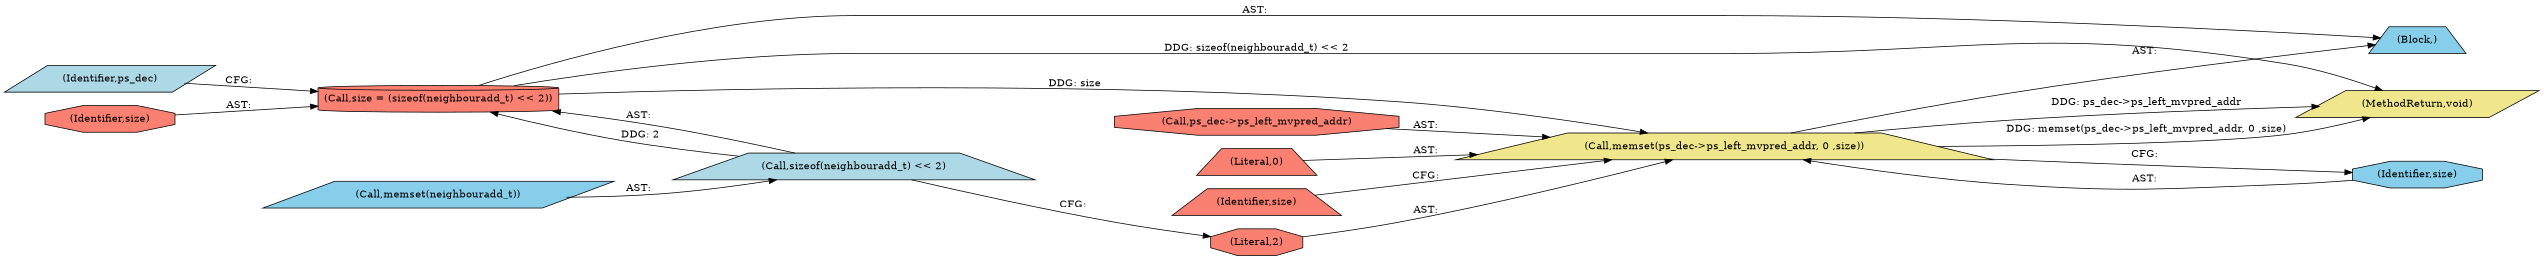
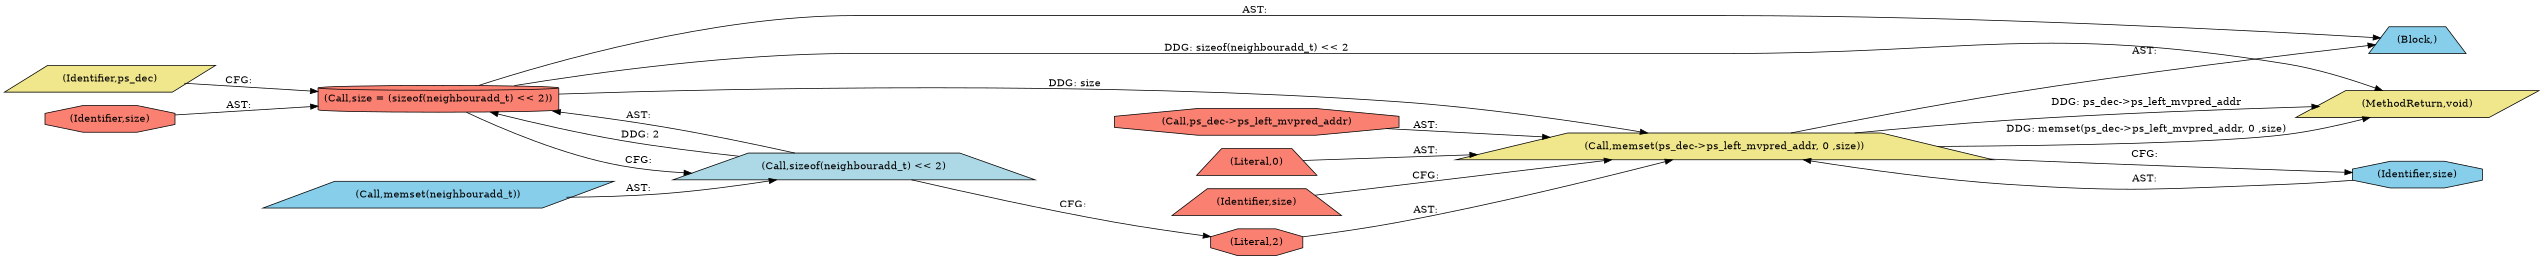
node "(Identifier,ps_dec)": fillcolor lightblue -> khaki
edge "(Call,size = (sizeof(neighbouradd_t) << 2))" -> "(Call,sizeof(neighbouradd_t) << 2)": added, label "CFG:"
